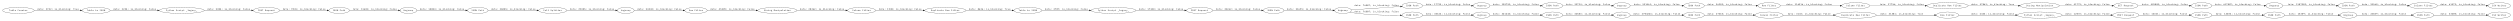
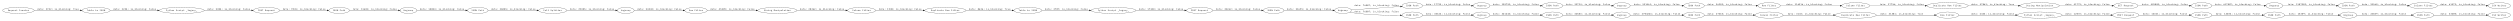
node "Table Creator": label "Table Creator" -> "Request Creator"
